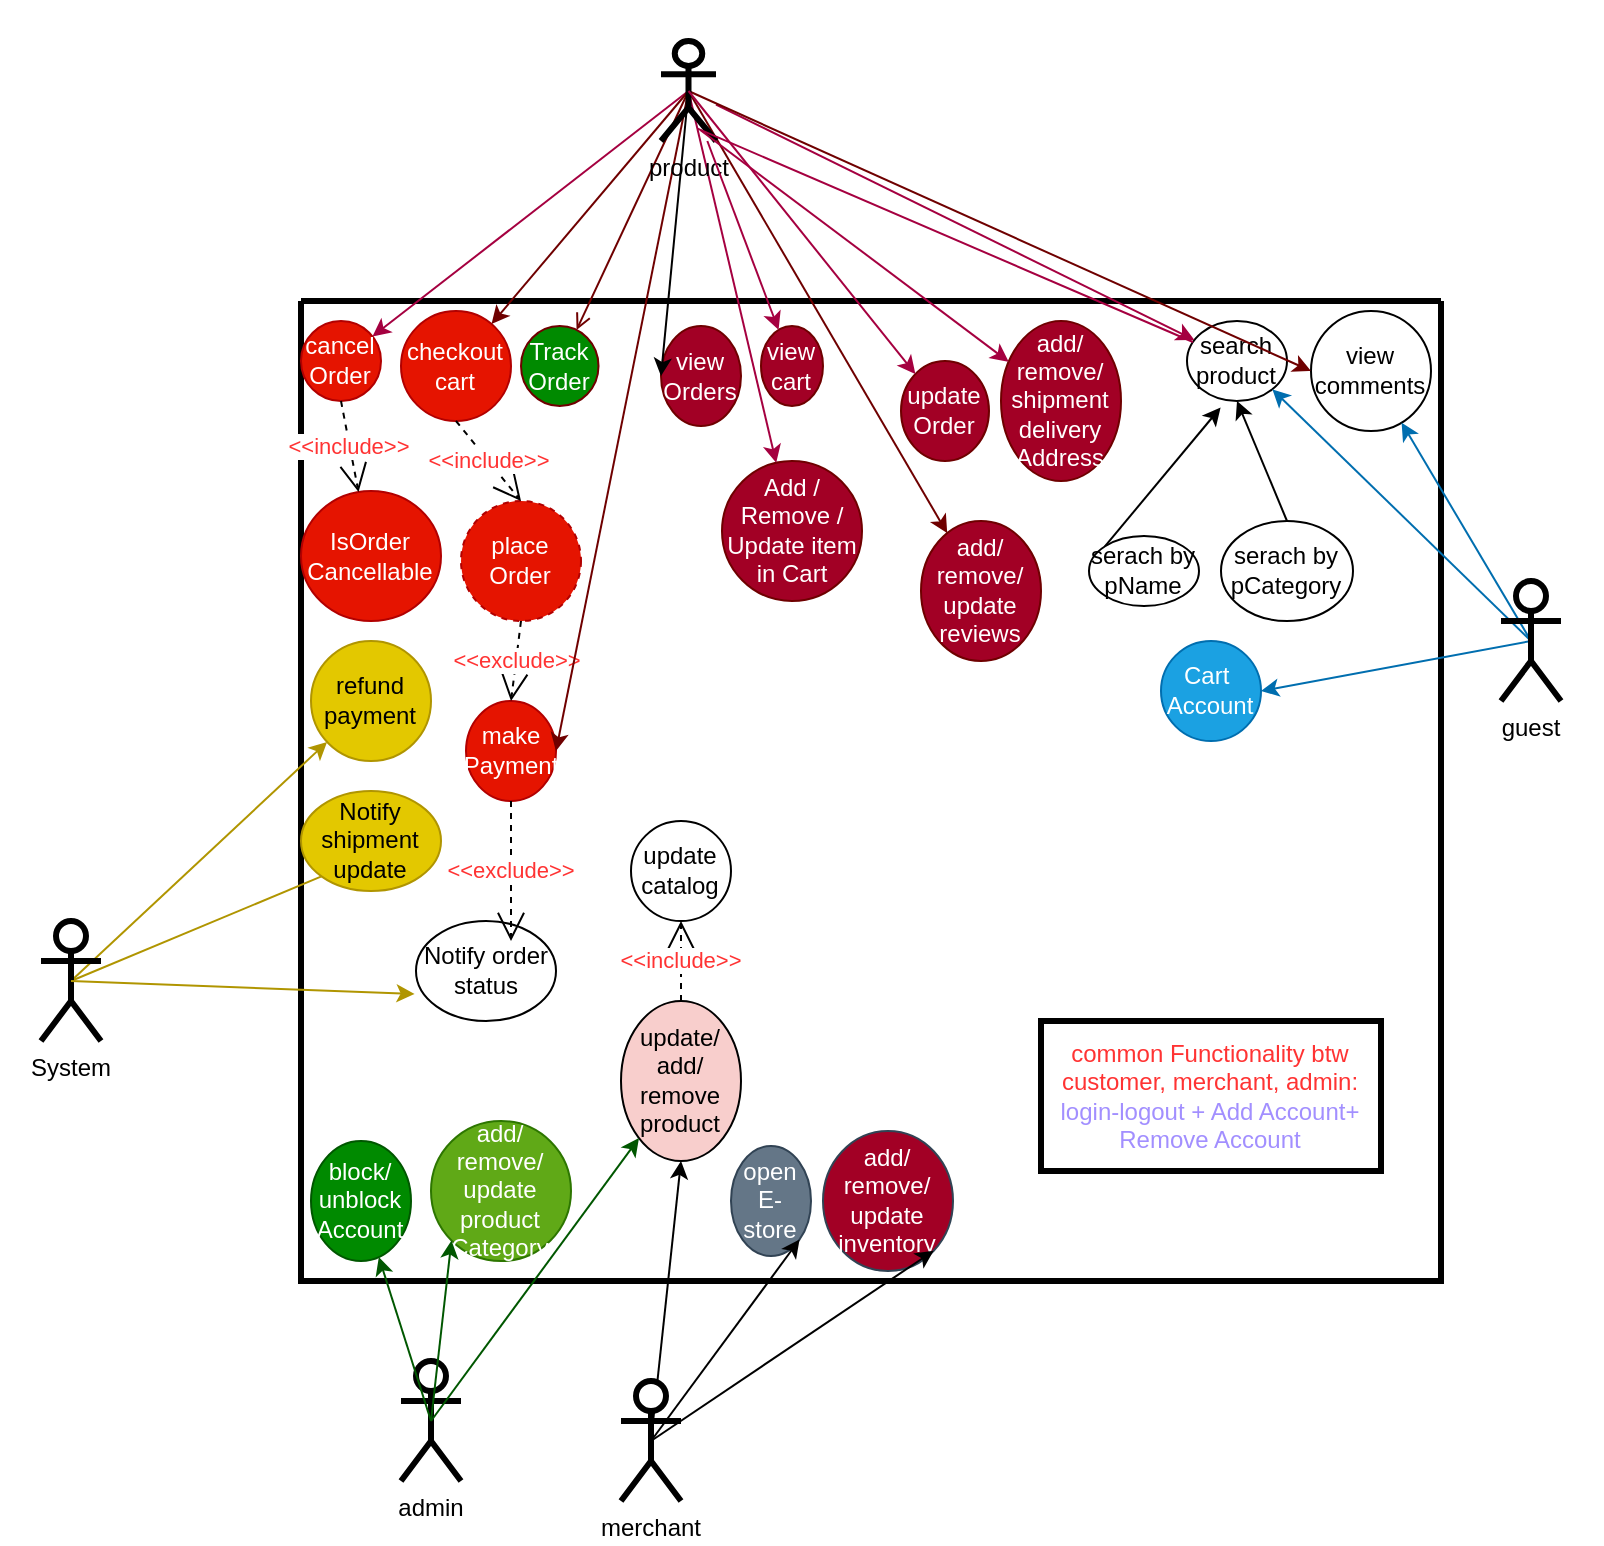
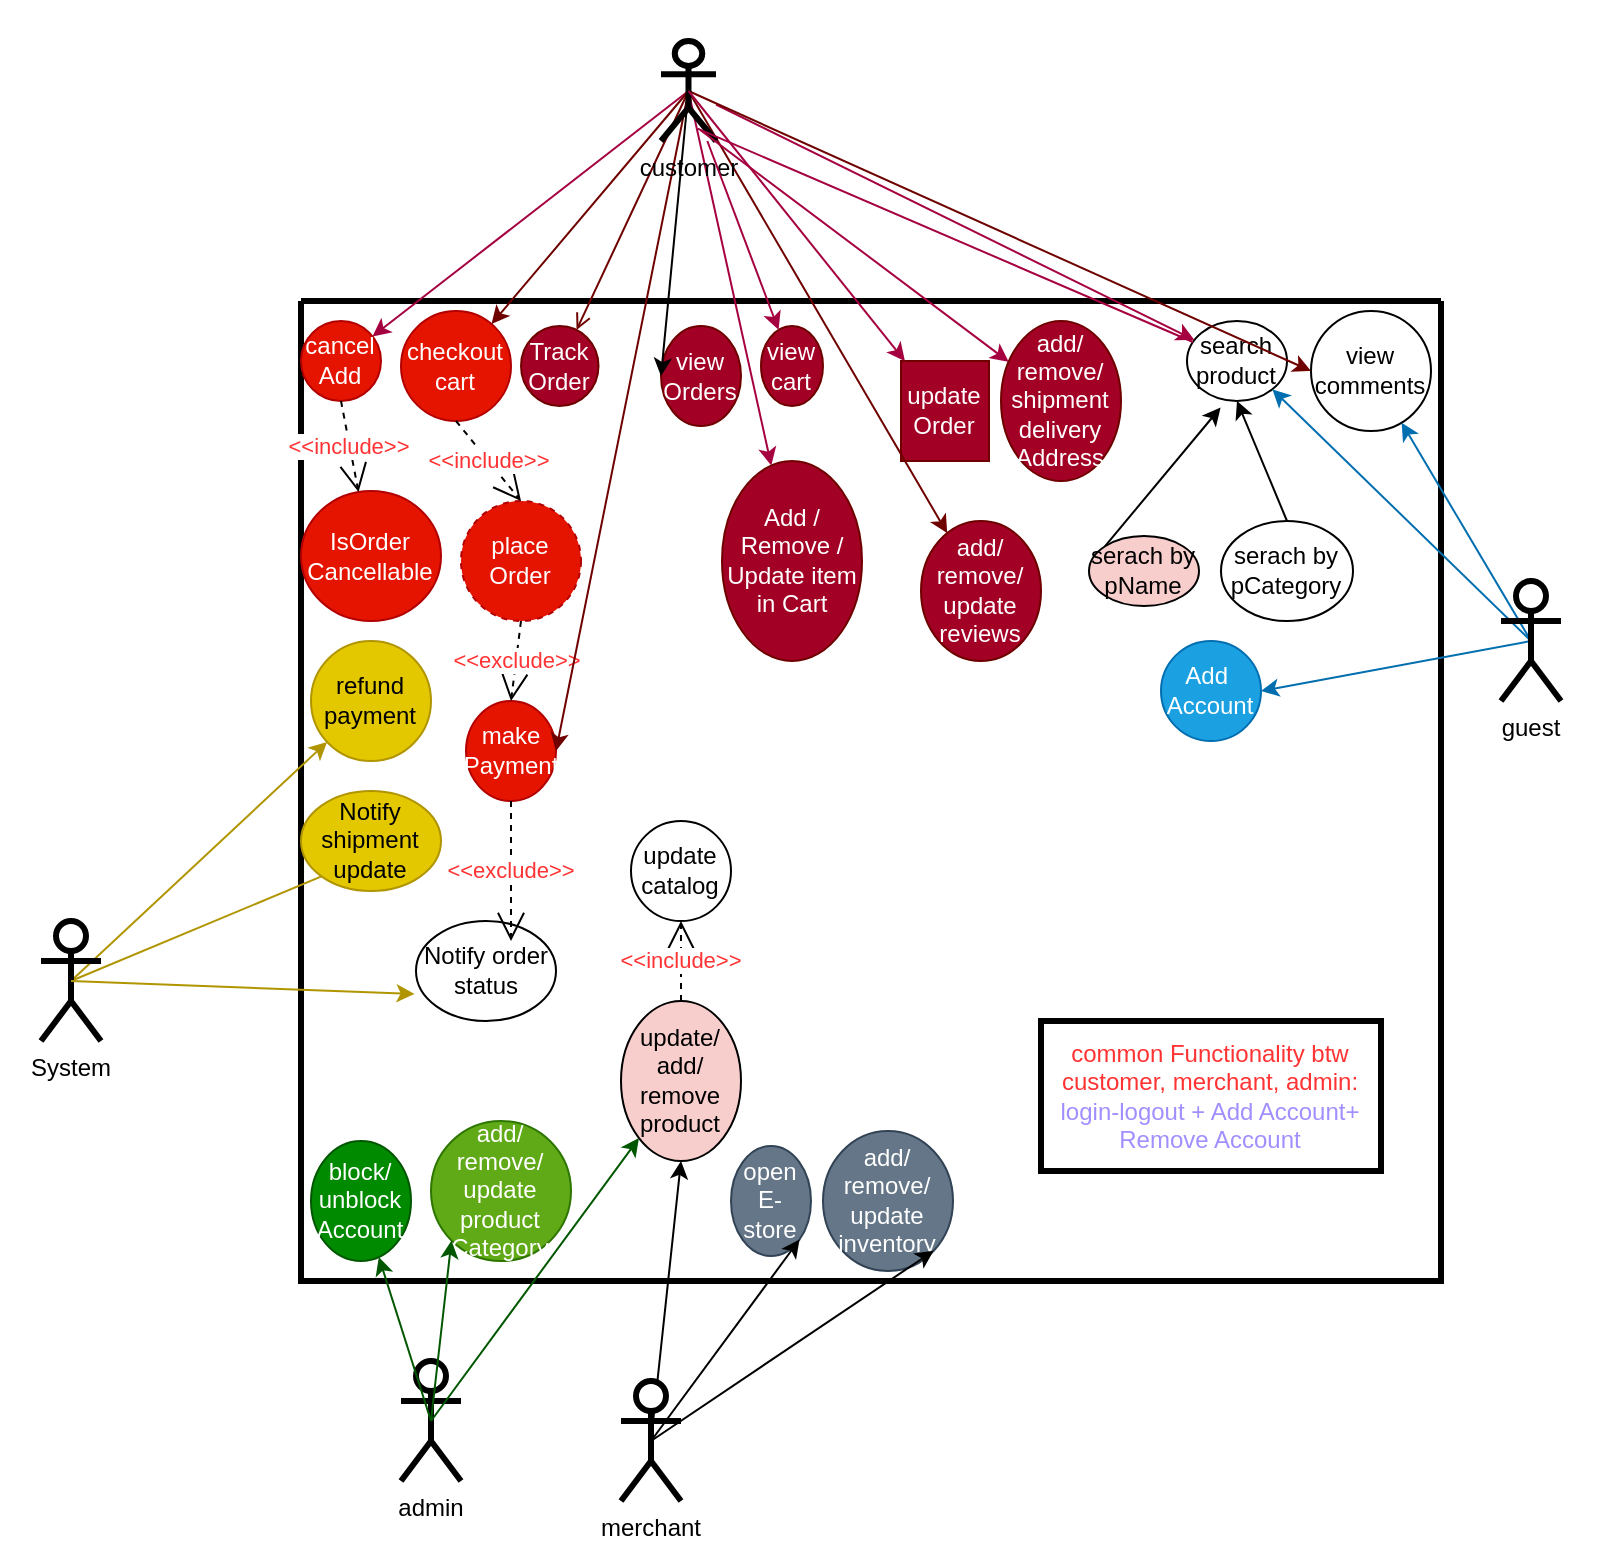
node "product": label "product" -> "customer"
node "cancel Order": label "cancel Order" -> "cancel Add"
node "Track Order": fillcolor #008a00 -> #a20025
node "update Order": shape ellipse -> rectangle
node "Add / Remove / Update item in Cart": size 140x140 -> 140x200
node "serach by pName": fillcolor #ffffff -> #f8cecc
node "Cart Account": label "Cart Account" -> "Add Account"
node "add/ remove/ update inventory": fillcolor #a20025 -> #647687
